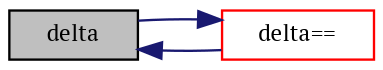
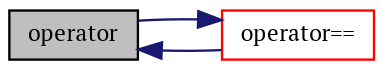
node "delta": label "delta" -> "operator"
node "delta==": label "delta==" -> "operator=="
